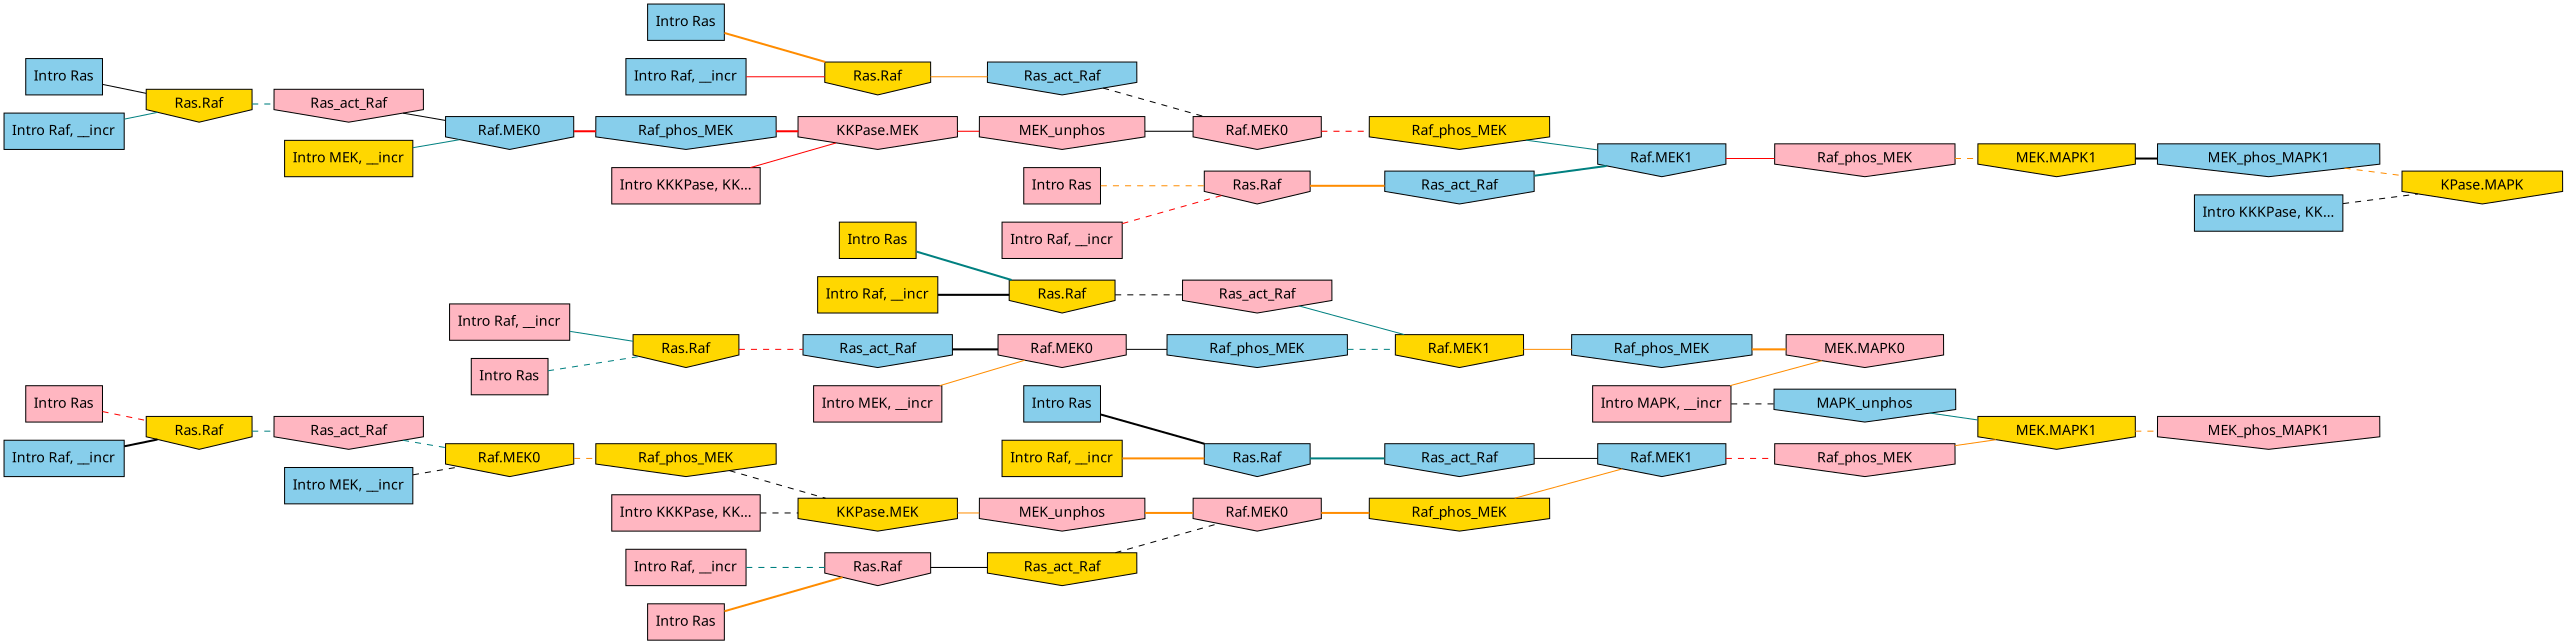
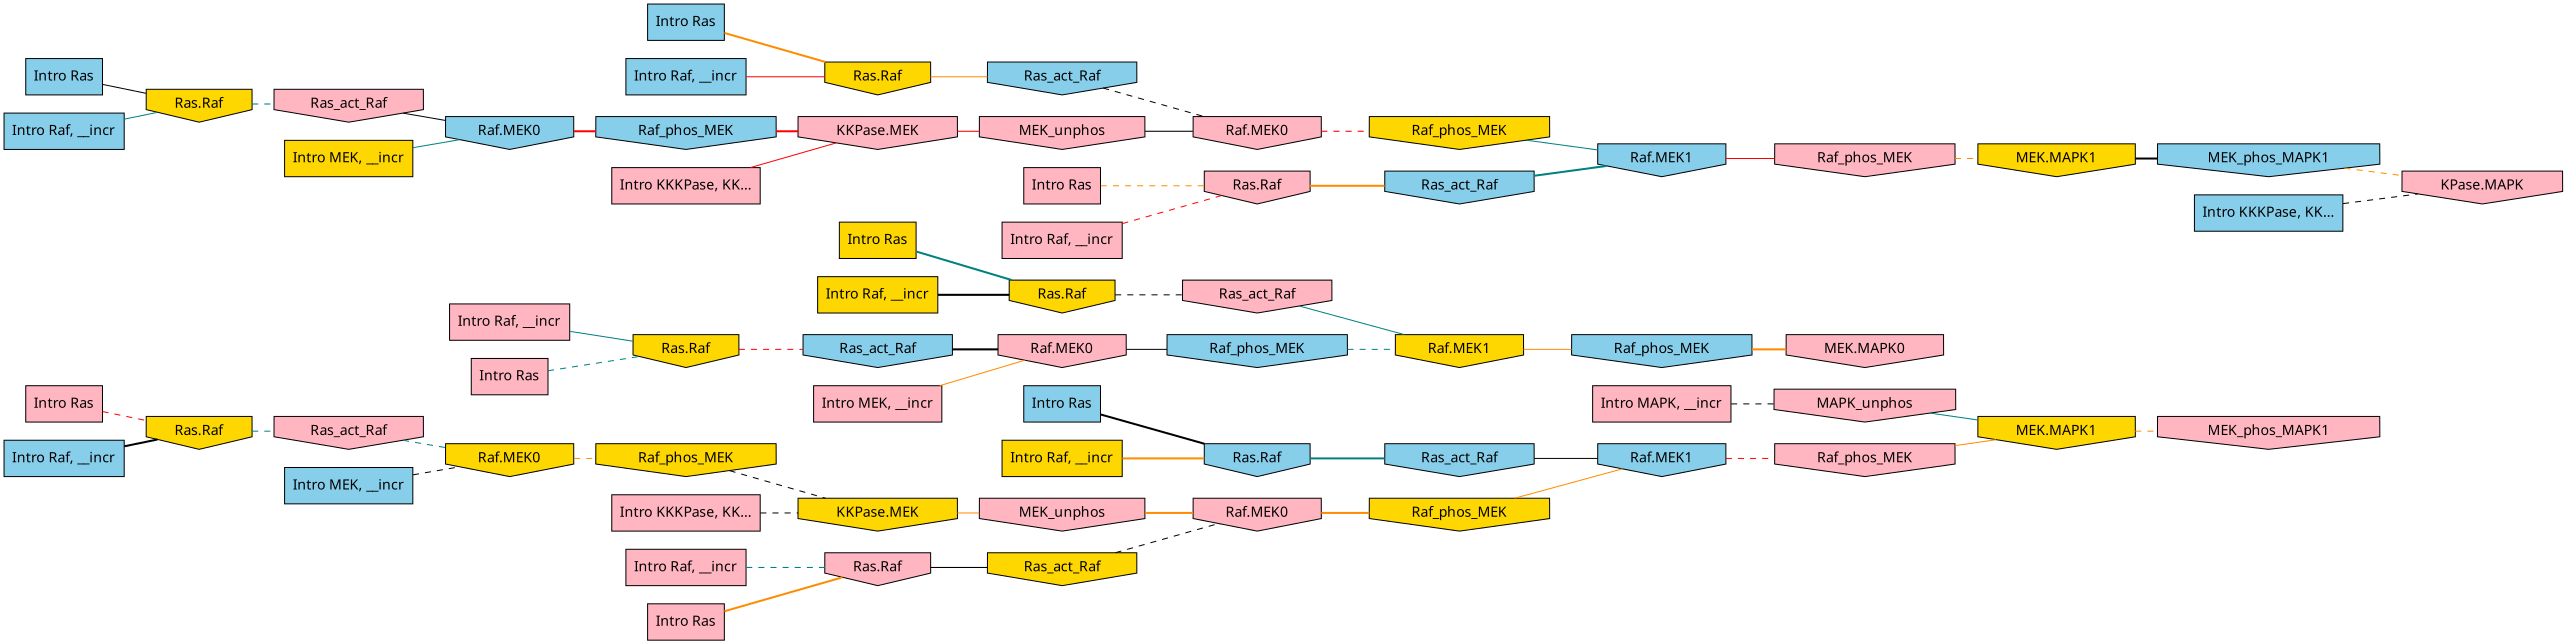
node "KPase.MAPK": fillcolor gold -> lightpink
edge "MEK.MAPK0" -- "Intro MAPK, __incr": removed
node "MAPK_unphos": fillcolor skyblue -> lightpink
